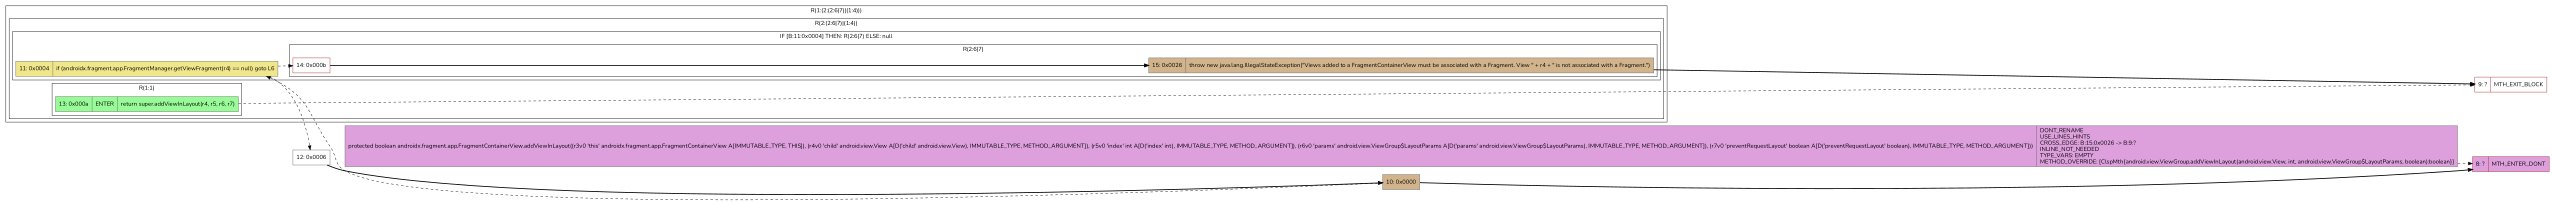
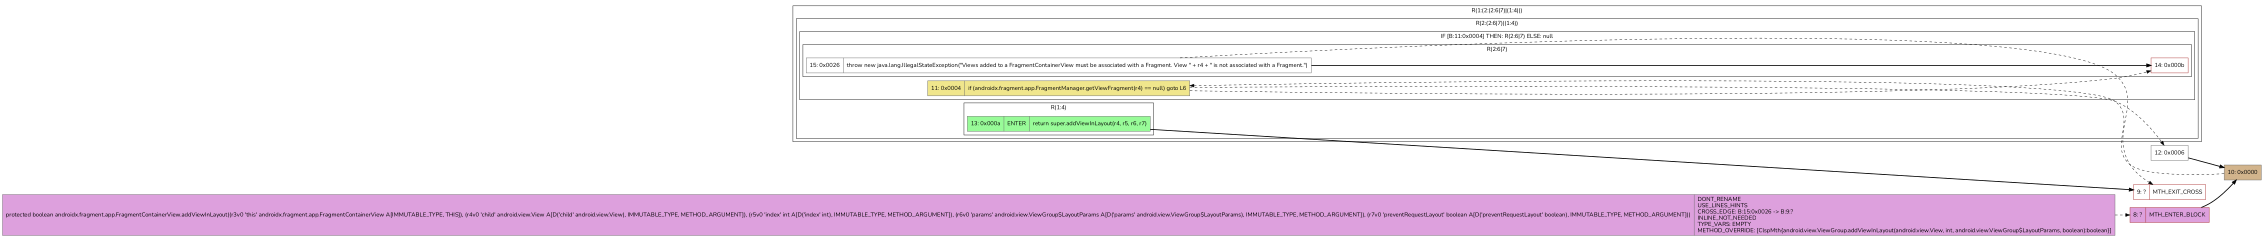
edge "14: 0x000b" -> "15: 0x0026": reversed
node "15: 0x0026": fillcolor tan -> white
edge "15: 0x0026" -> "9: ?": style bold -> dashed
node "9: ?": text "MTH_EXIT_BLOCK" -> "MTH_EXIT_CROSS"
cluster "R(1:1)": label "R(1:1)" -> "R(1:4)"
edge "13: 0x000a" -> "9: ?": style dashed -> bold
node "8: ?": text "MTH_ENTER_DONT" -> "MTH_ENTER_BLOCK"
edge "10: 0x0000" -> "8: ?": reversed
